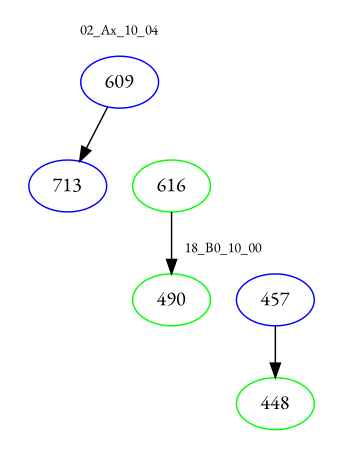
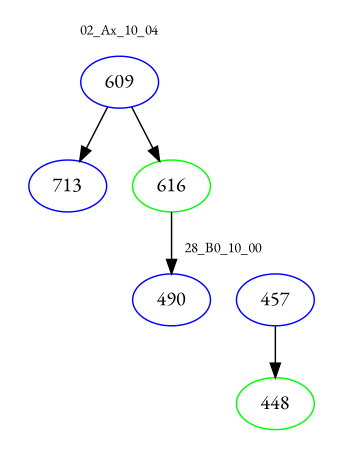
edge "609" -> "616": added
cluster "18_B0_10_00": label "18_B0_10_00" -> "28_B0_10_00"
node "490": color green -> blue
